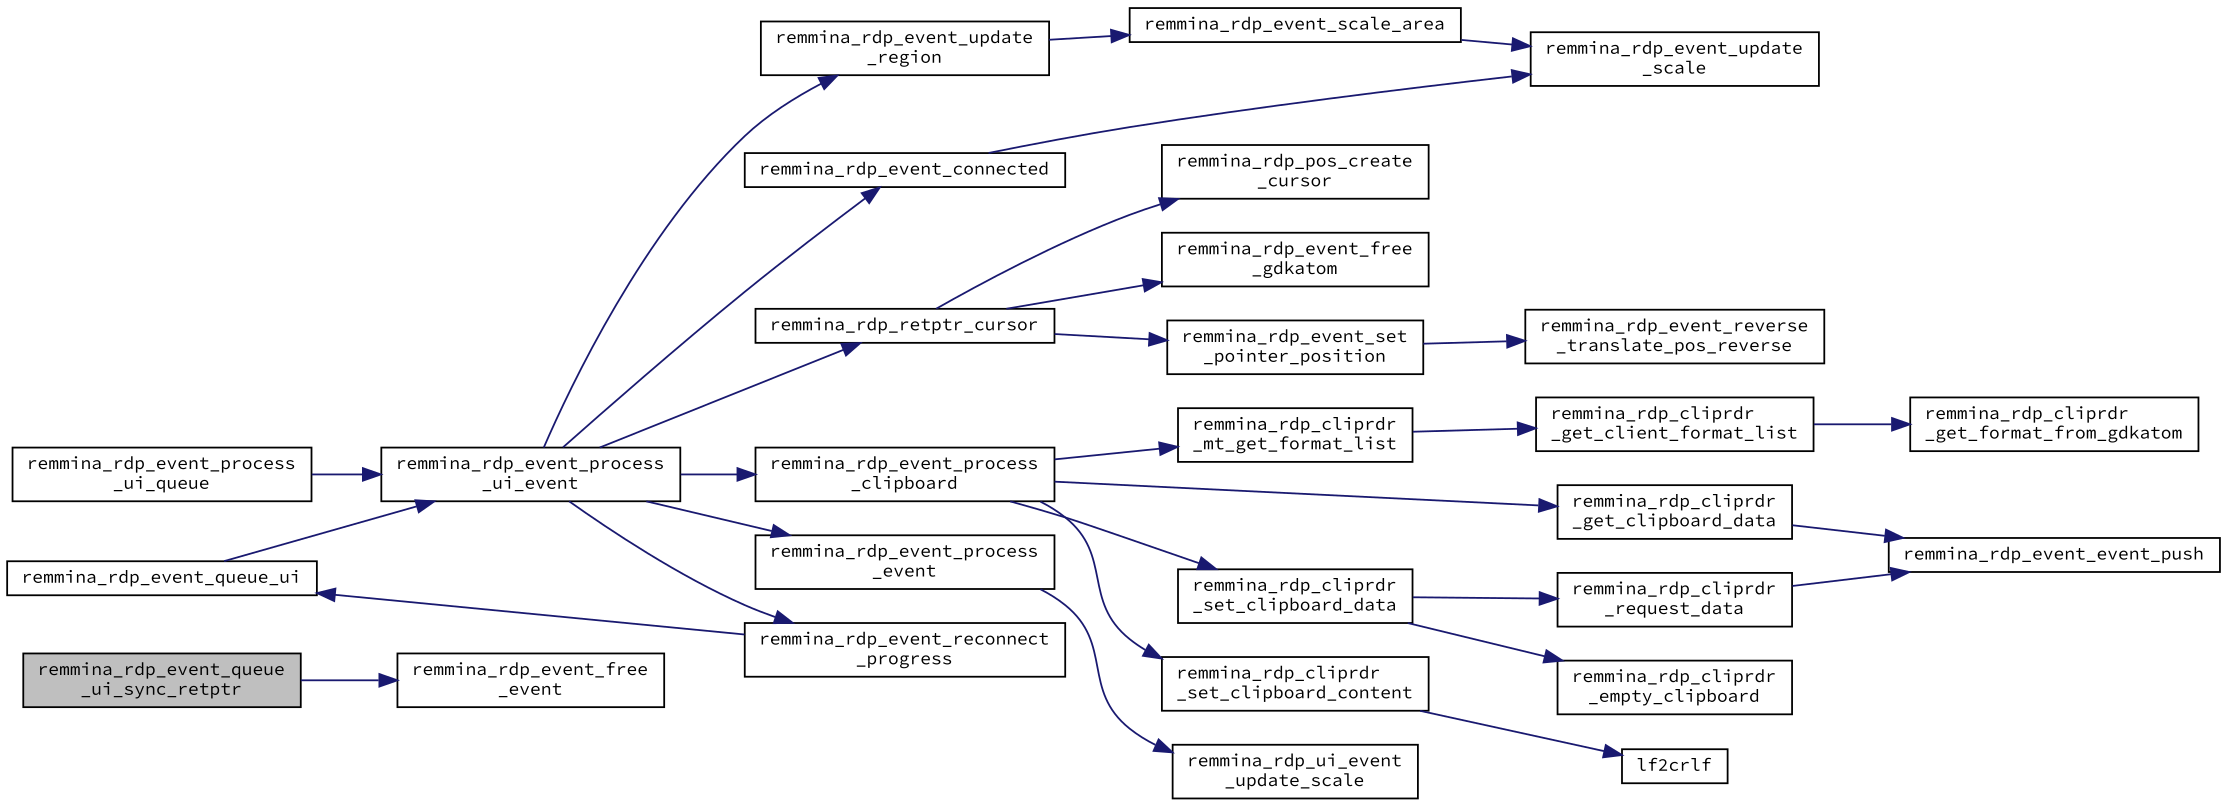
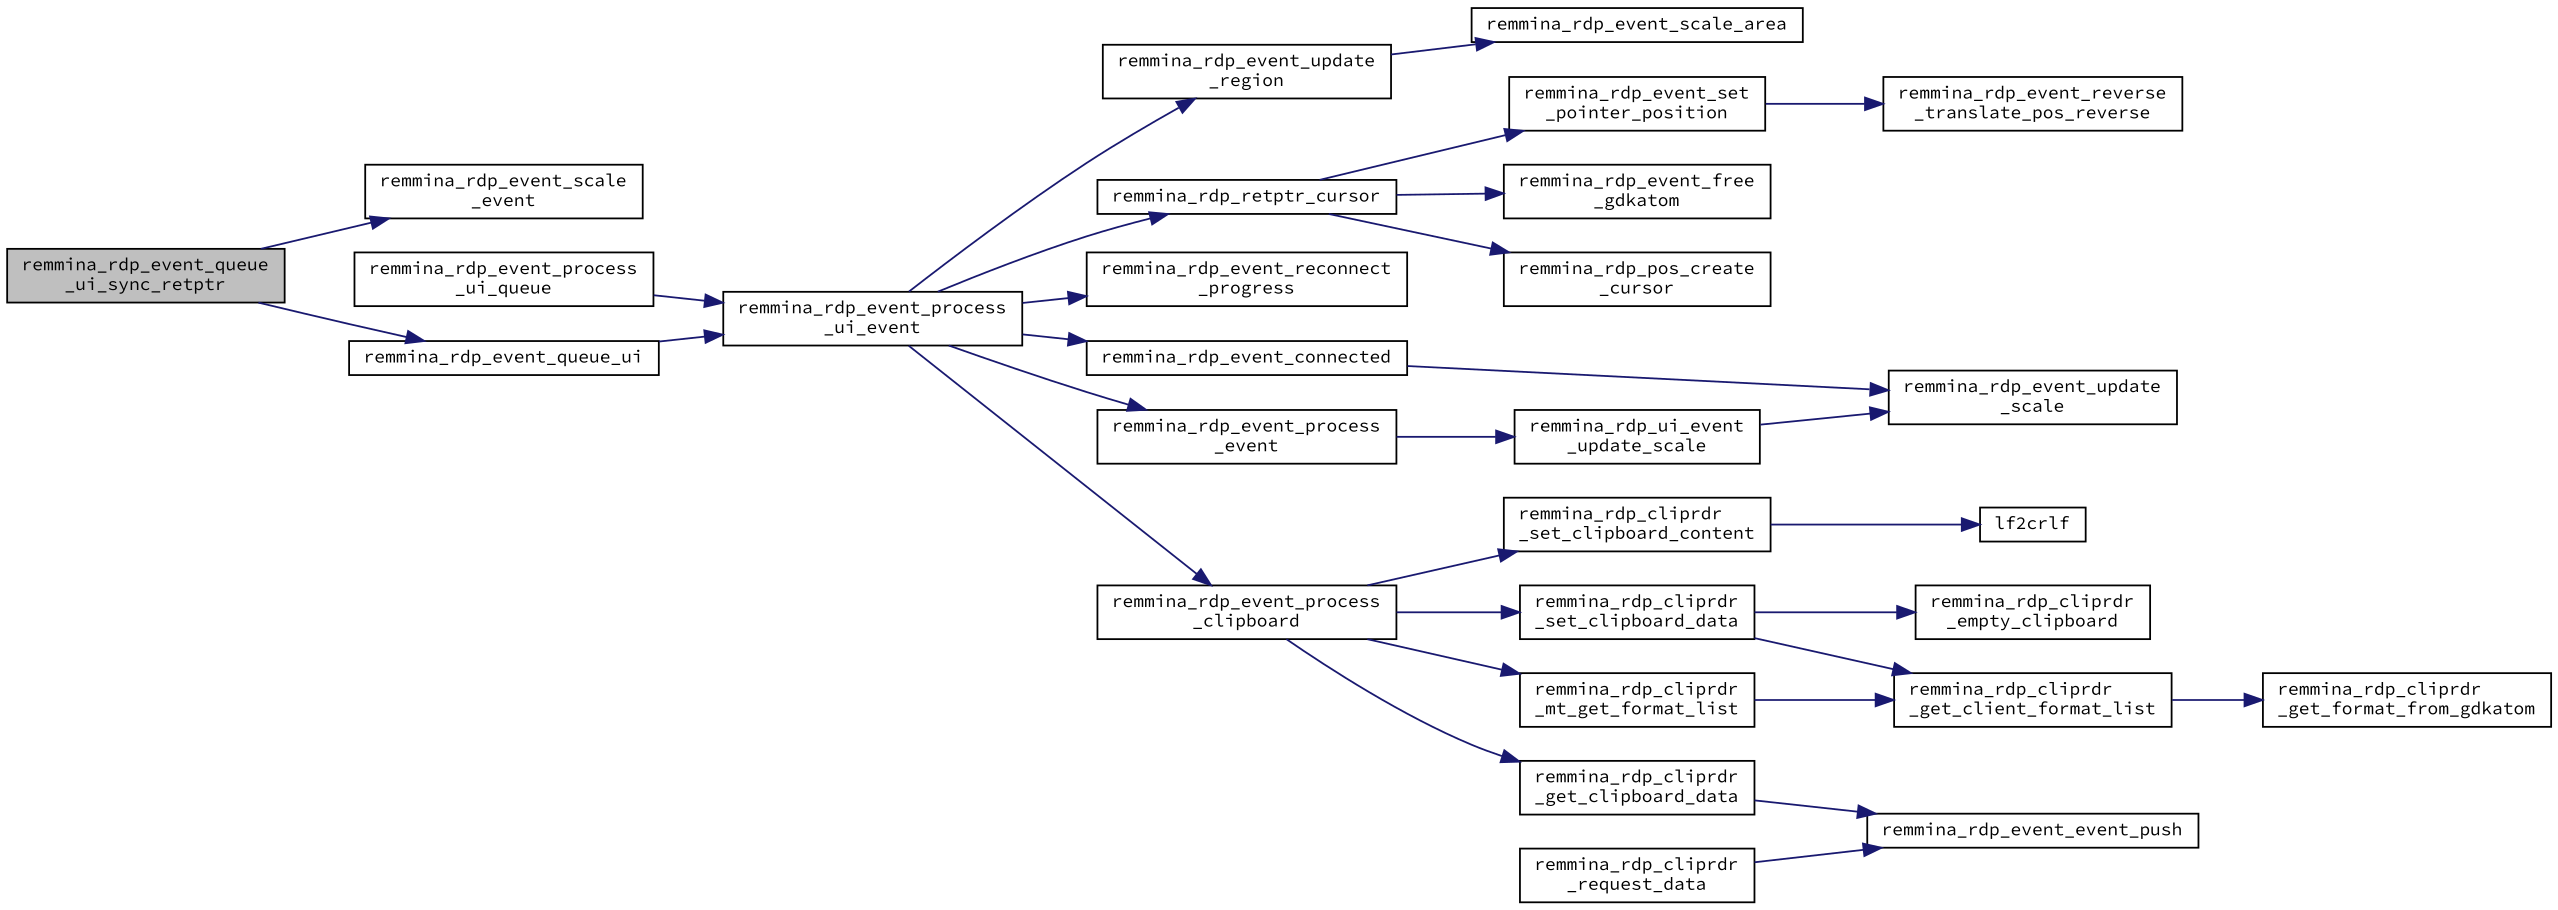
edge "remmina_rdp_event_scale_area" -> "remmina_rdp_event_update _scale": now "remmina_rdp_ui_event _update_scale" -> "remmina_rdp_event_update _scale"
edge "remmina_rdp_cliprdr _set_clipboard_data" -> "remmina_rdp_cliprdr _request_data": now "remmina_rdp_cliprdr _set_clipboard_data" -> "remmina_rdp_cliprdr _get_client_format_list"
edge "remmina_rdp_event_reconnect _progress" -> "remmina_rdp_event_queue_ui": now "remmina_rdp_event_queue _ui_sync_retptr" -> "remmina_rdp_event_queue_ui"
node "remmina_rdp_event_free _event": label "remmina_rdp_event_free _event" -> "remmina_rdp_event_scale _event"
